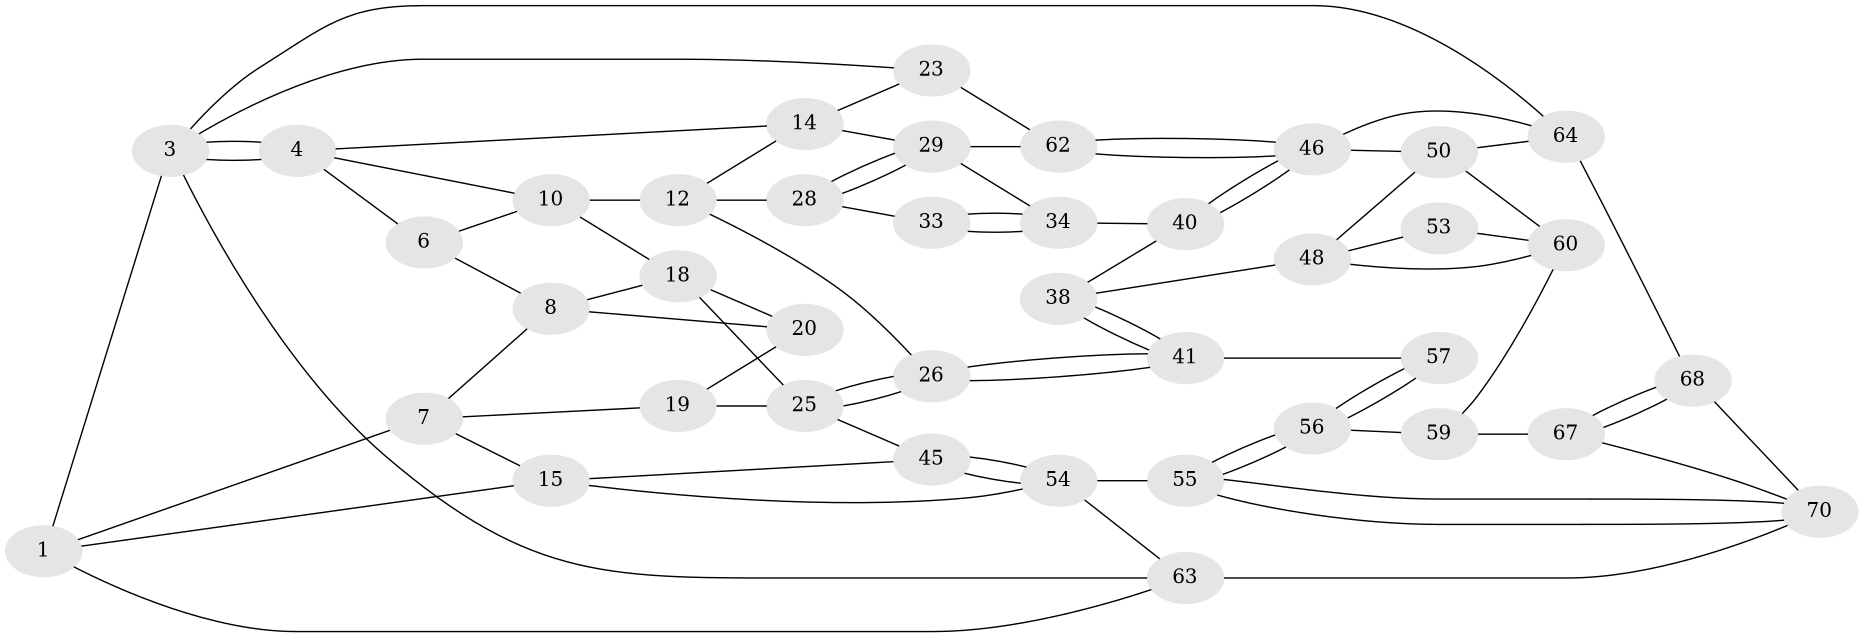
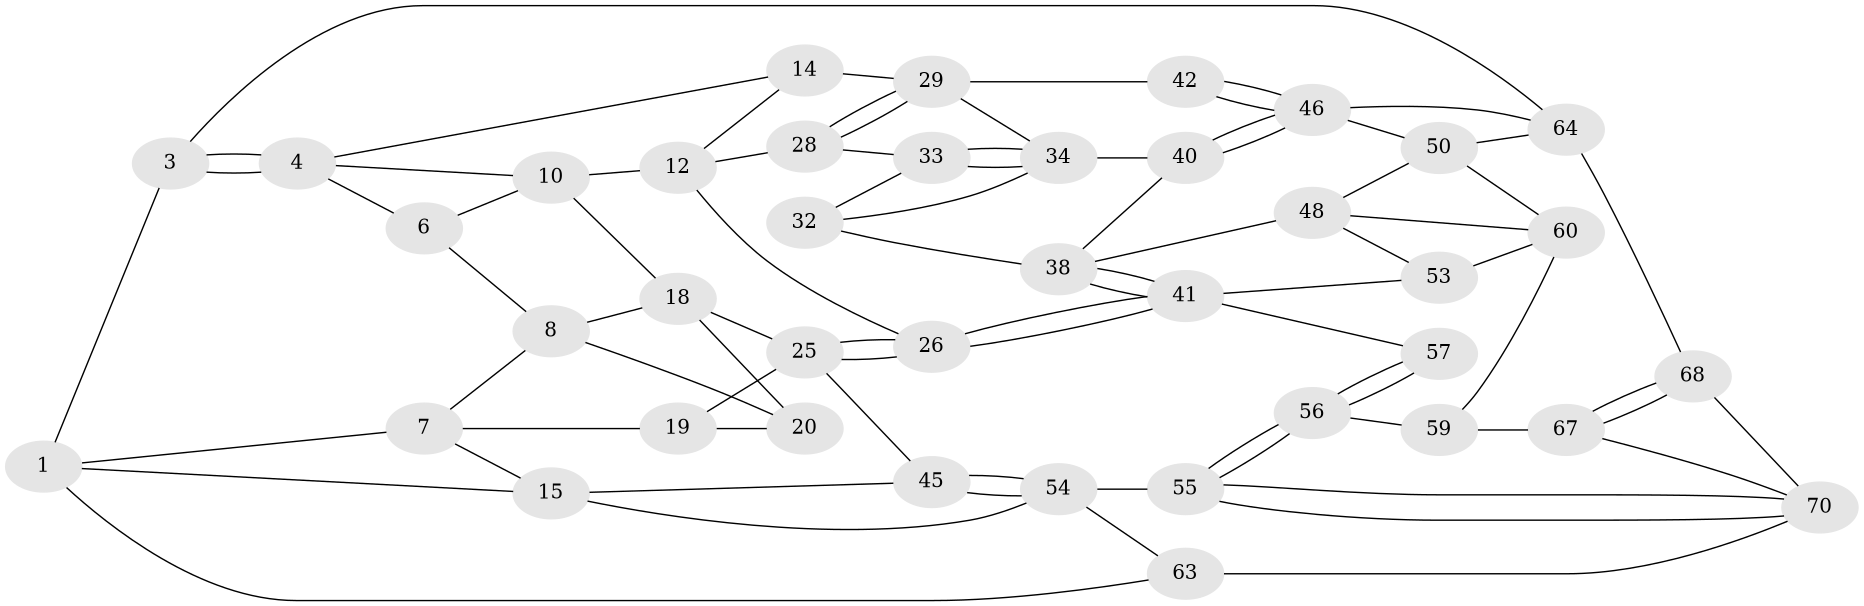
node "23": removed
node "62": label "62" -> "42"
node "32": added
edge "53" -- "41": added
edge "3" -- "63": removed
